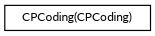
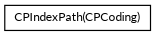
node "CPCoding(CPCoding)": label "CPCoding(CPCoding)" -> "CPIndexPath(CPCoding)"
